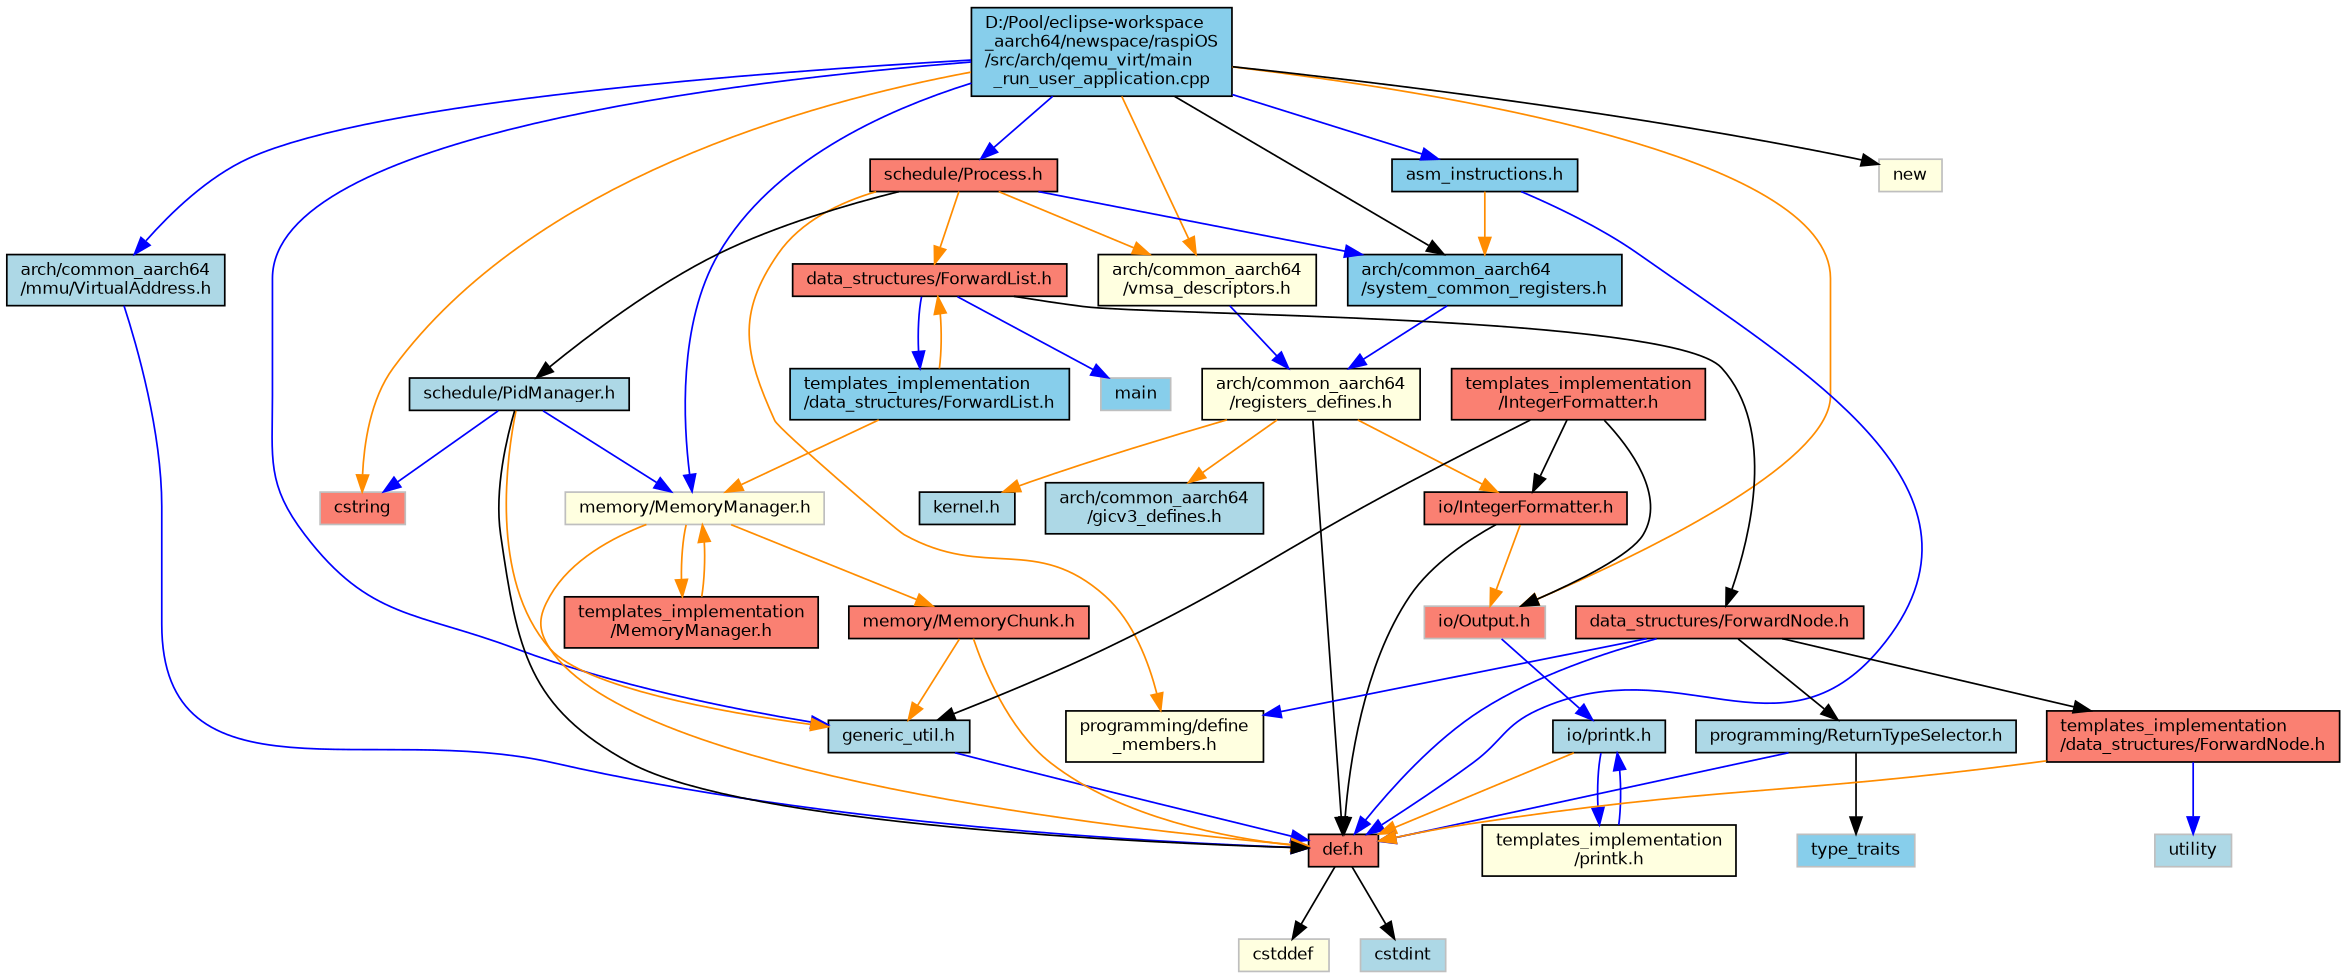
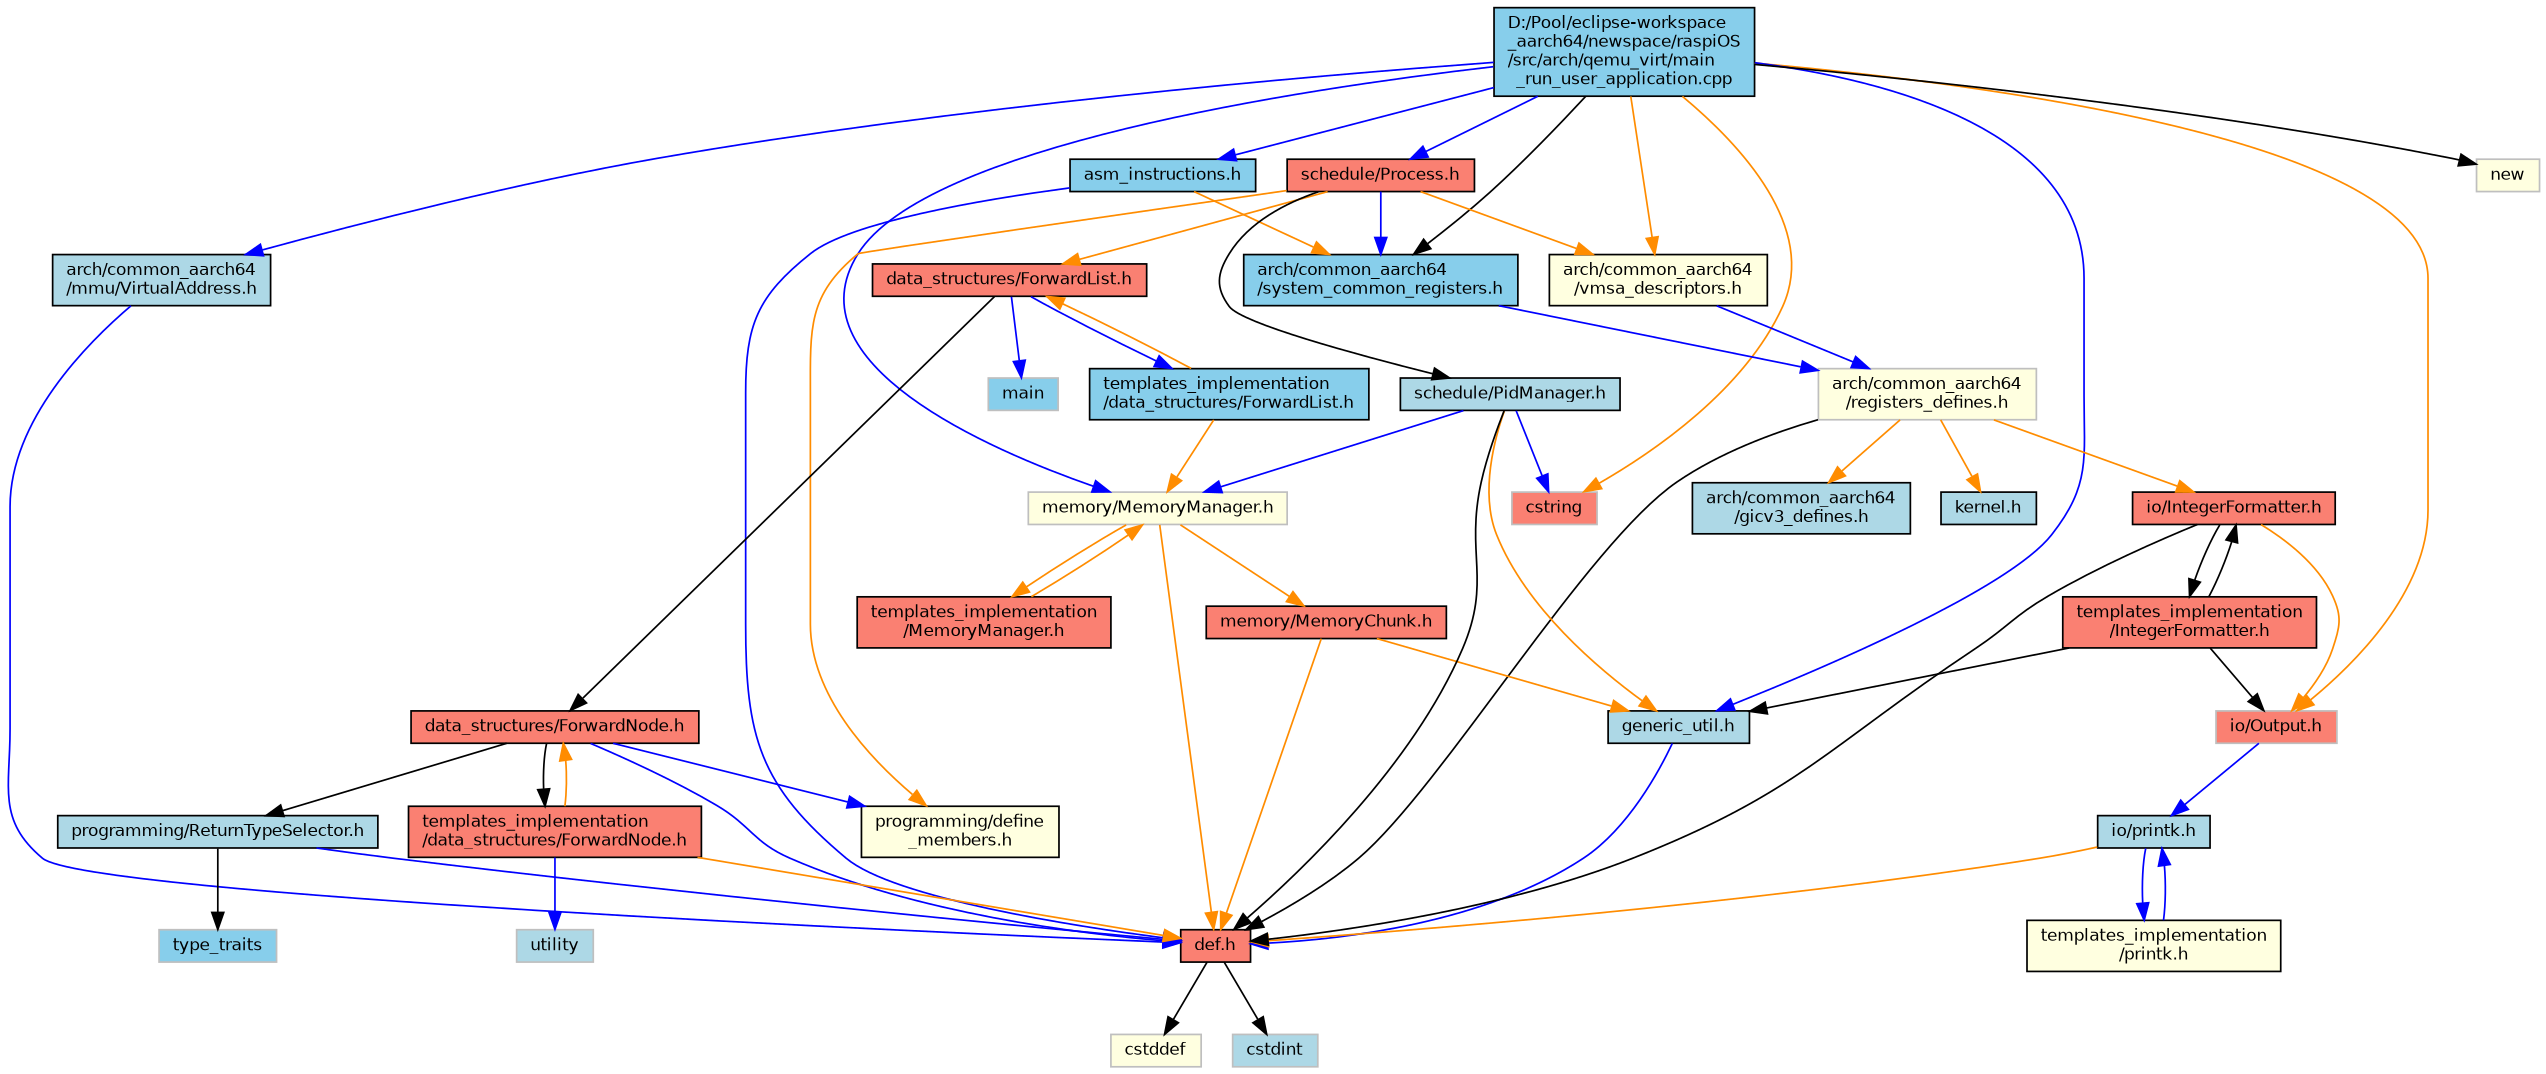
node "arch/common_aarch64 /registers_defines.h": color black -> grey75
edge "io/IntegerFormatter.h" -> "templates_implementation /IntegerFormatter.h": added
edge "templates_implementation /data_structures/ForwardNode.h" -> "data_structures/ForwardNode.h": added
